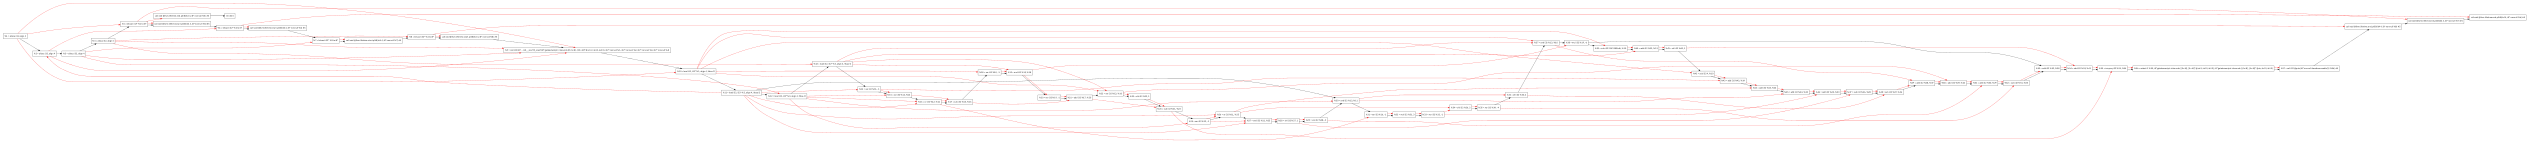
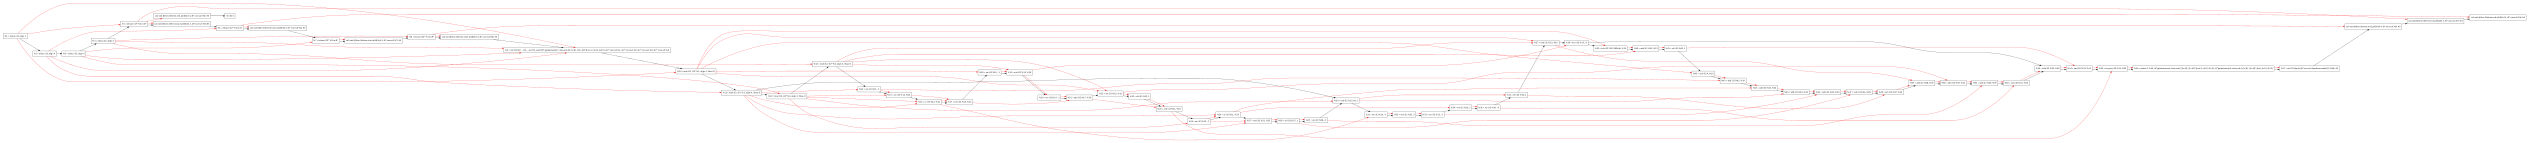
edge "%11 = load i32, i32* %2, align 4, !tbaa !2" -> "%2 = alloca i32, align 4": reversed
edge "%33 = xor i32 %32, -1" -> "%34 = shl i32 %26, 2": color red -> black
